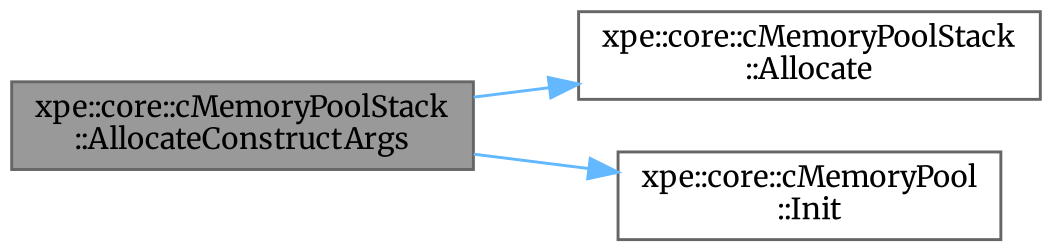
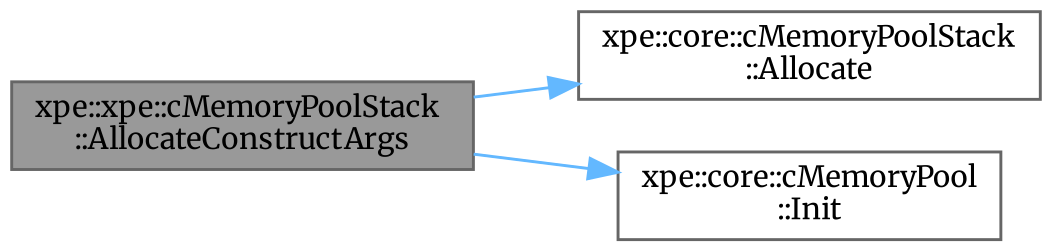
node "xpe::core::cMemoryPoolStack ::AllocateConstructArgs": label "xpe::core::cMemoryPoolStack ::AllocateConstructArgs" -> "xpe::xpe::cMemoryPoolStack ::AllocateConstructArgs"
